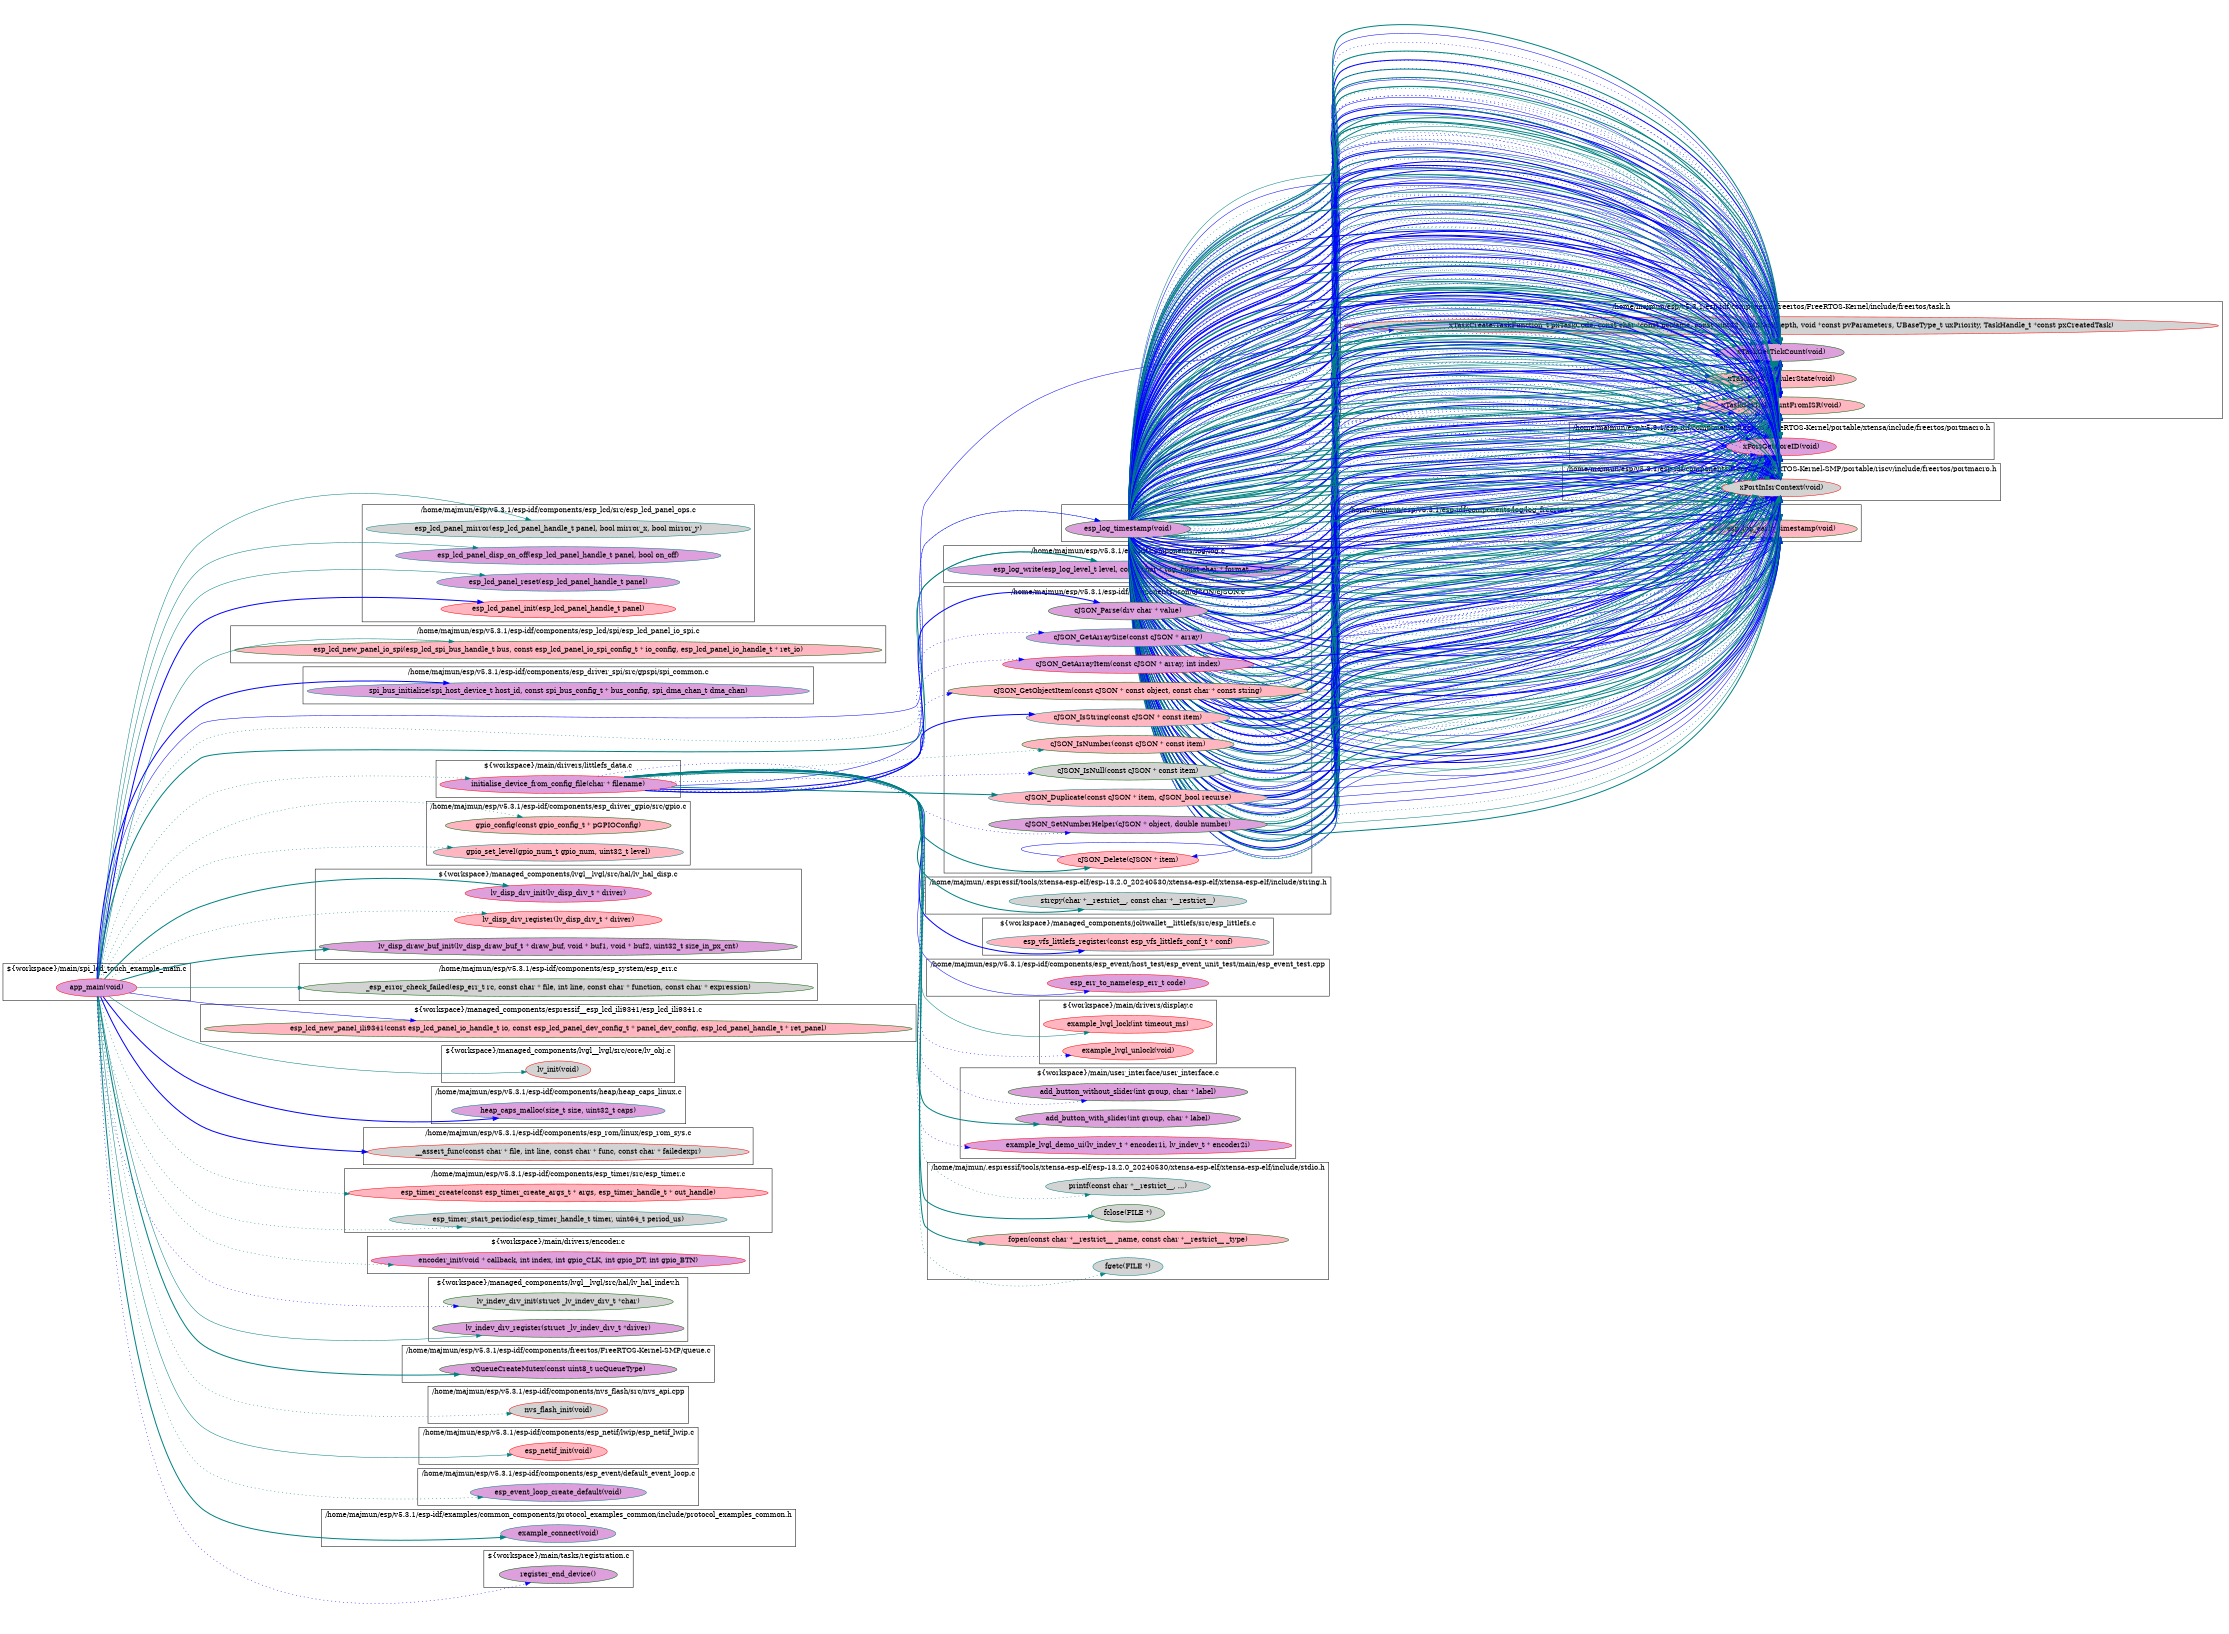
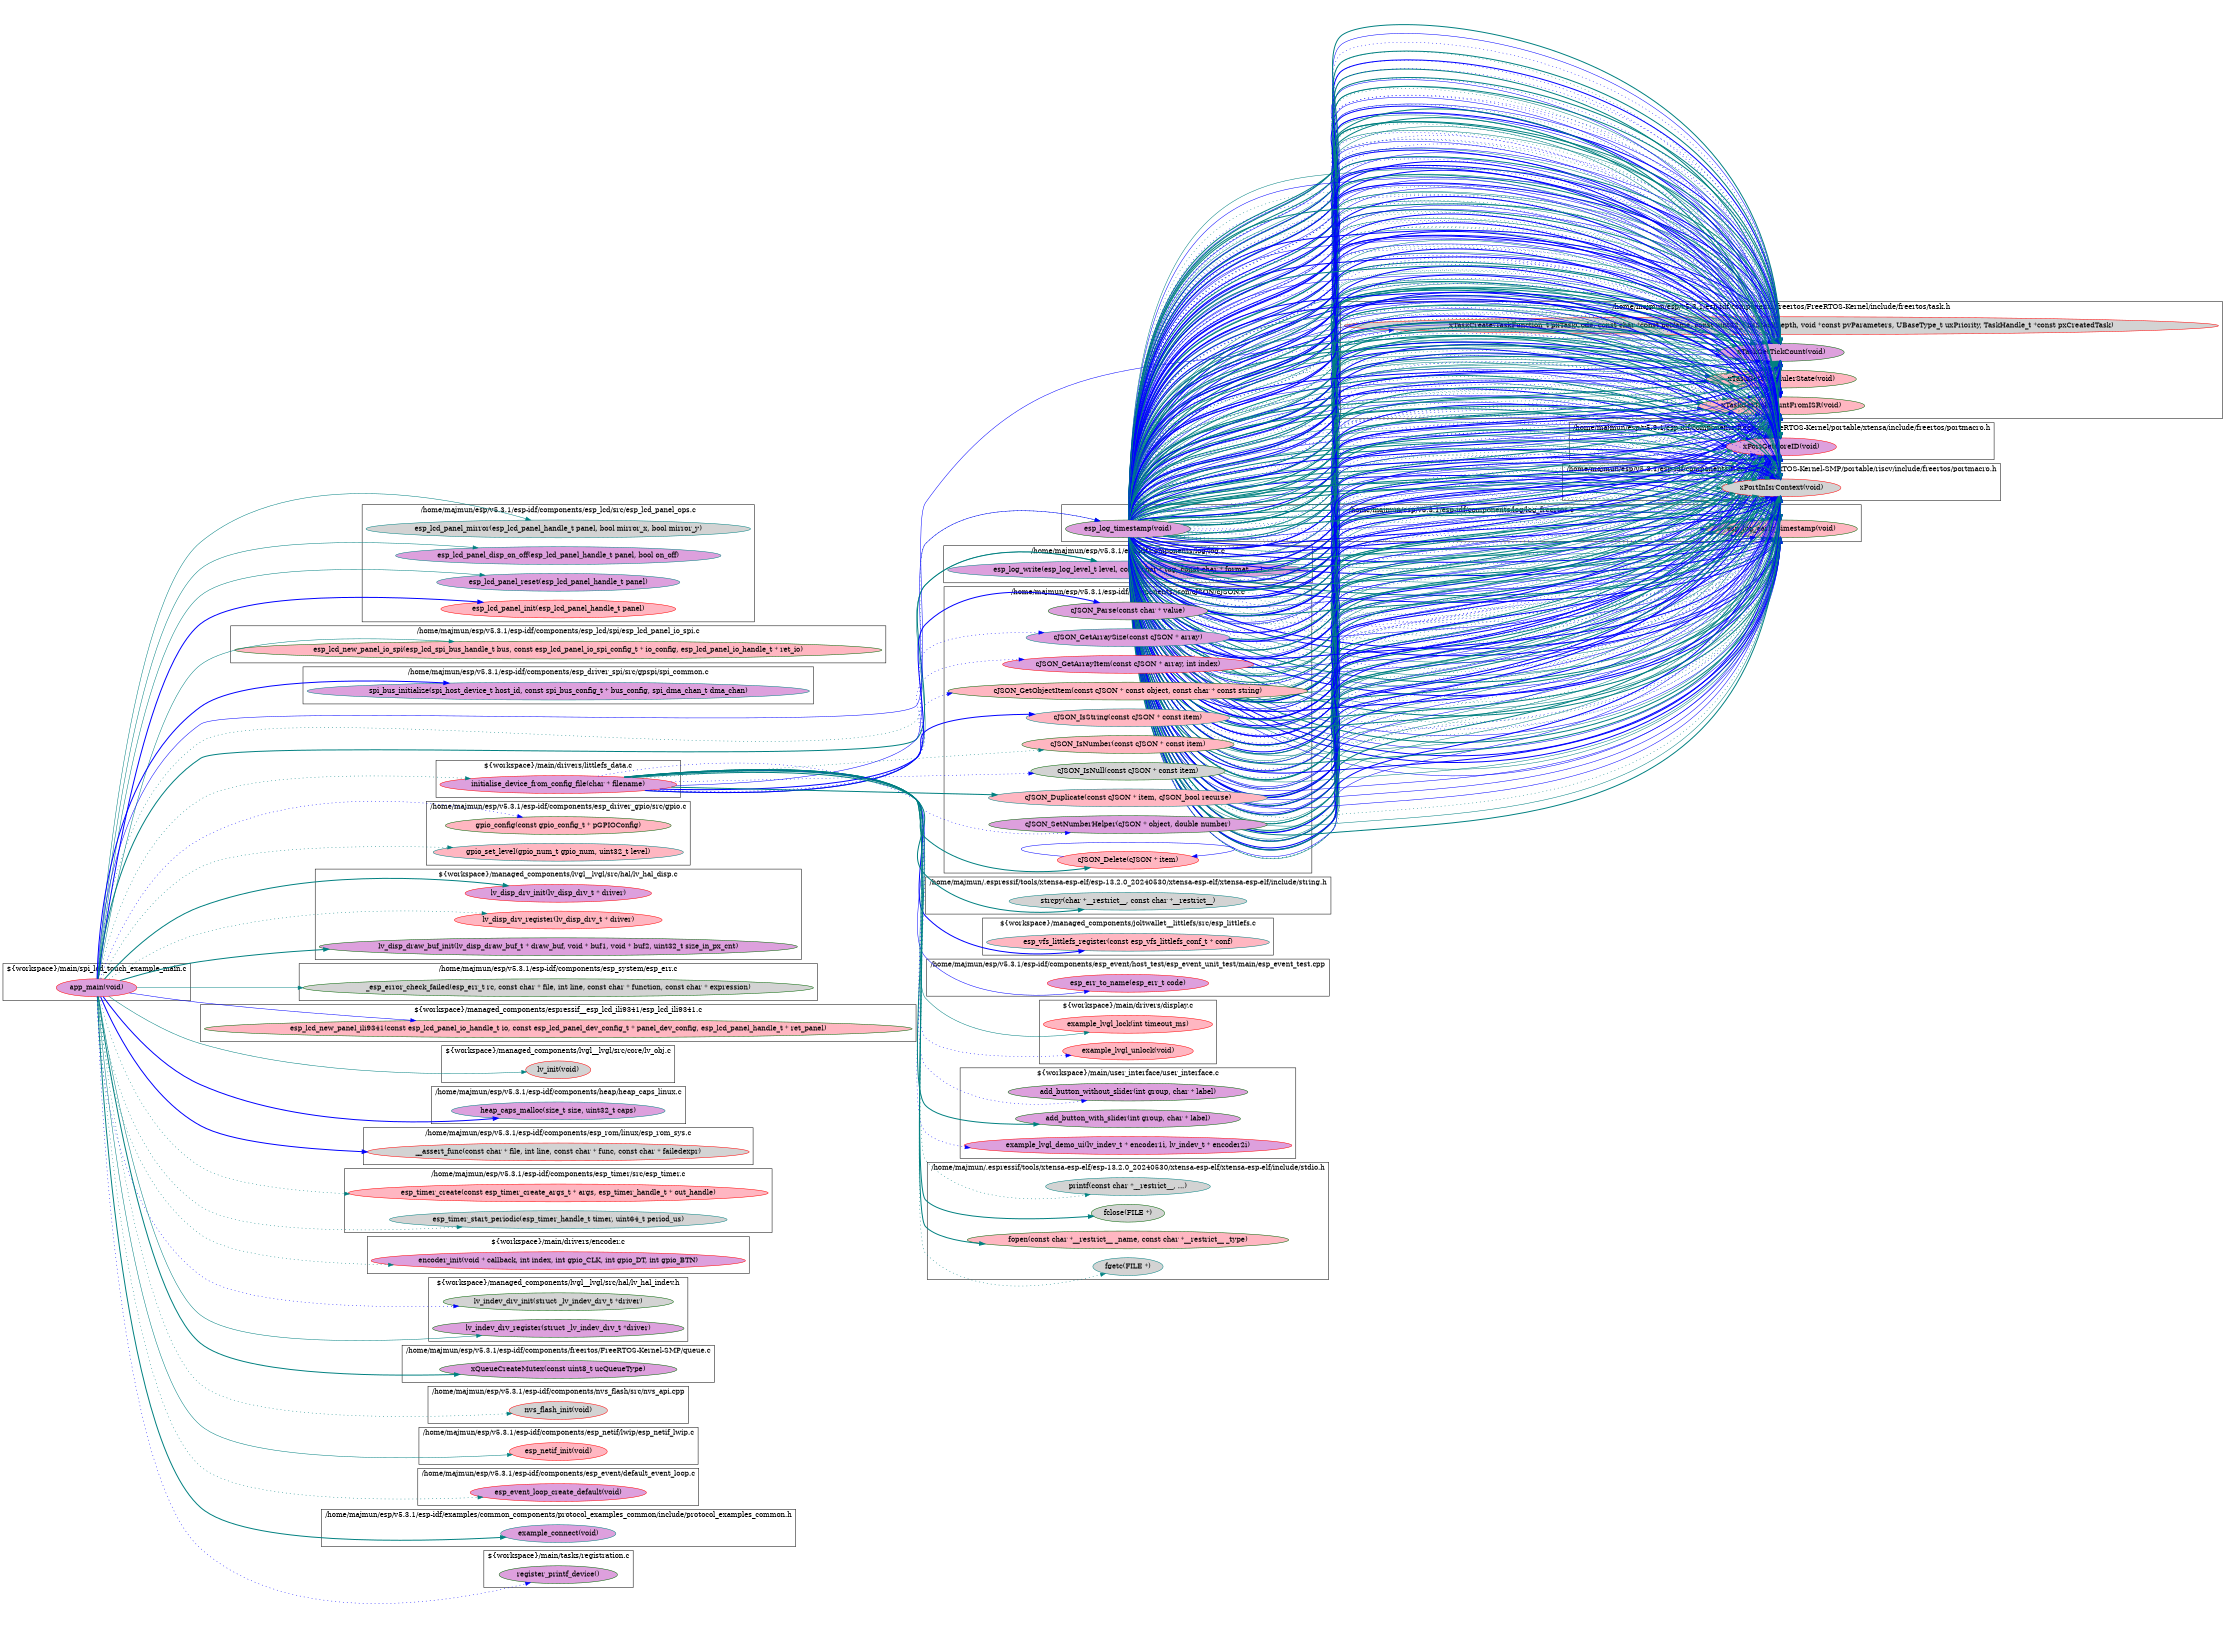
node "cJSON_Parse(drv char * value)": label "cJSON_Parse(drv char * value)" -> "cJSON_Parse(const char * value)"
edge "app_main(void)" -> "gpio_config(const gpio_config_t * pGPIOConfig)": color teal -> blue
node "lv_indev_drv_init(struct _lv_indev_drv_t *char)": label "lv_indev_drv_init(struct _lv_indev_drv_t *char)" -> "lv_indev_drv_init(struct _lv_indev_drv_t *driver)"
node "esp_event_loop_create_default(void)": color teal -> red
node "register_end_device()": label "register_end_device()" -> "register_printf_device()"
